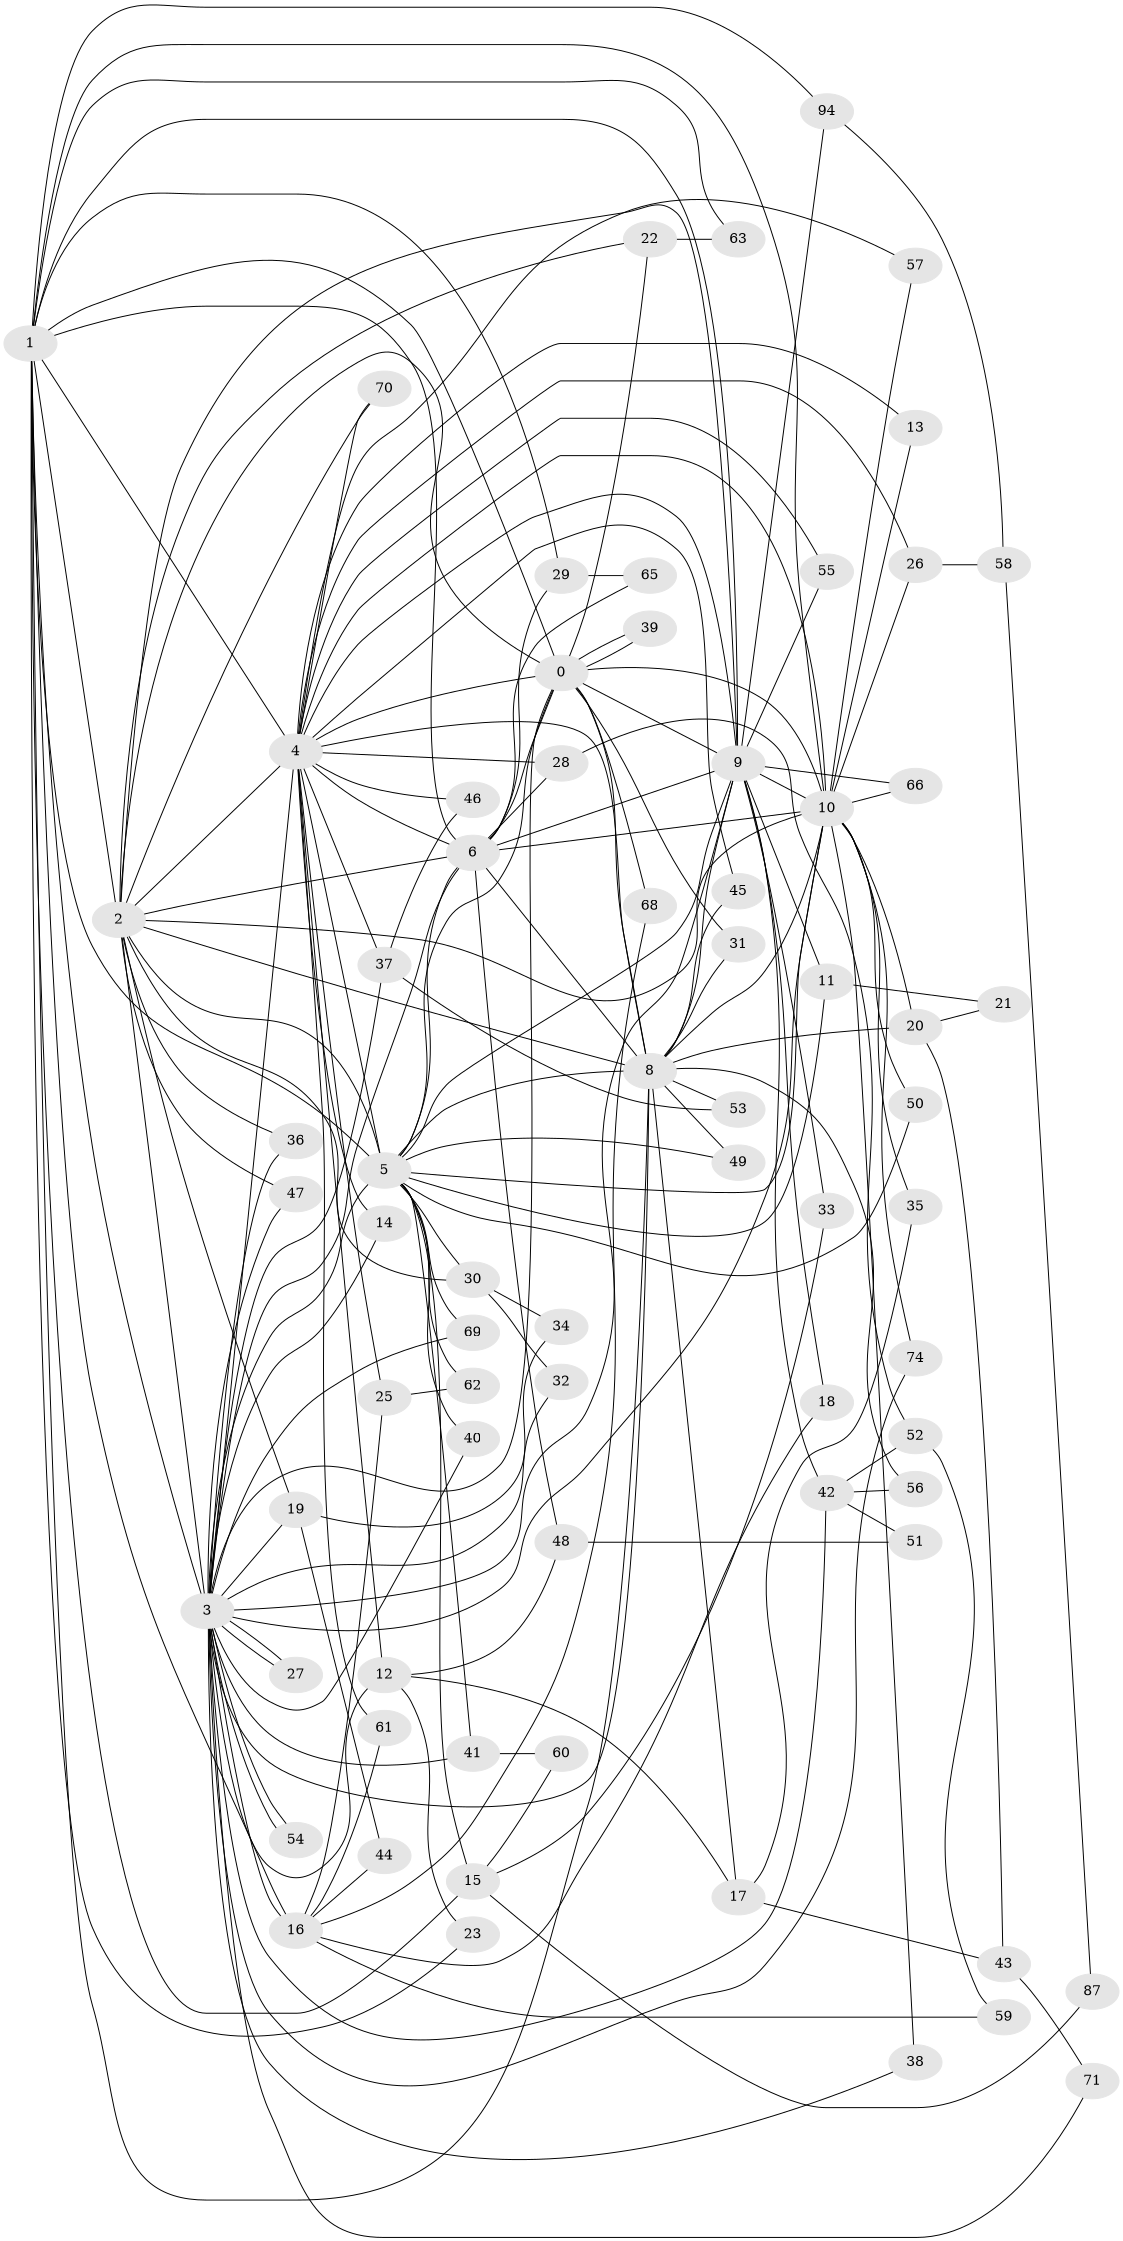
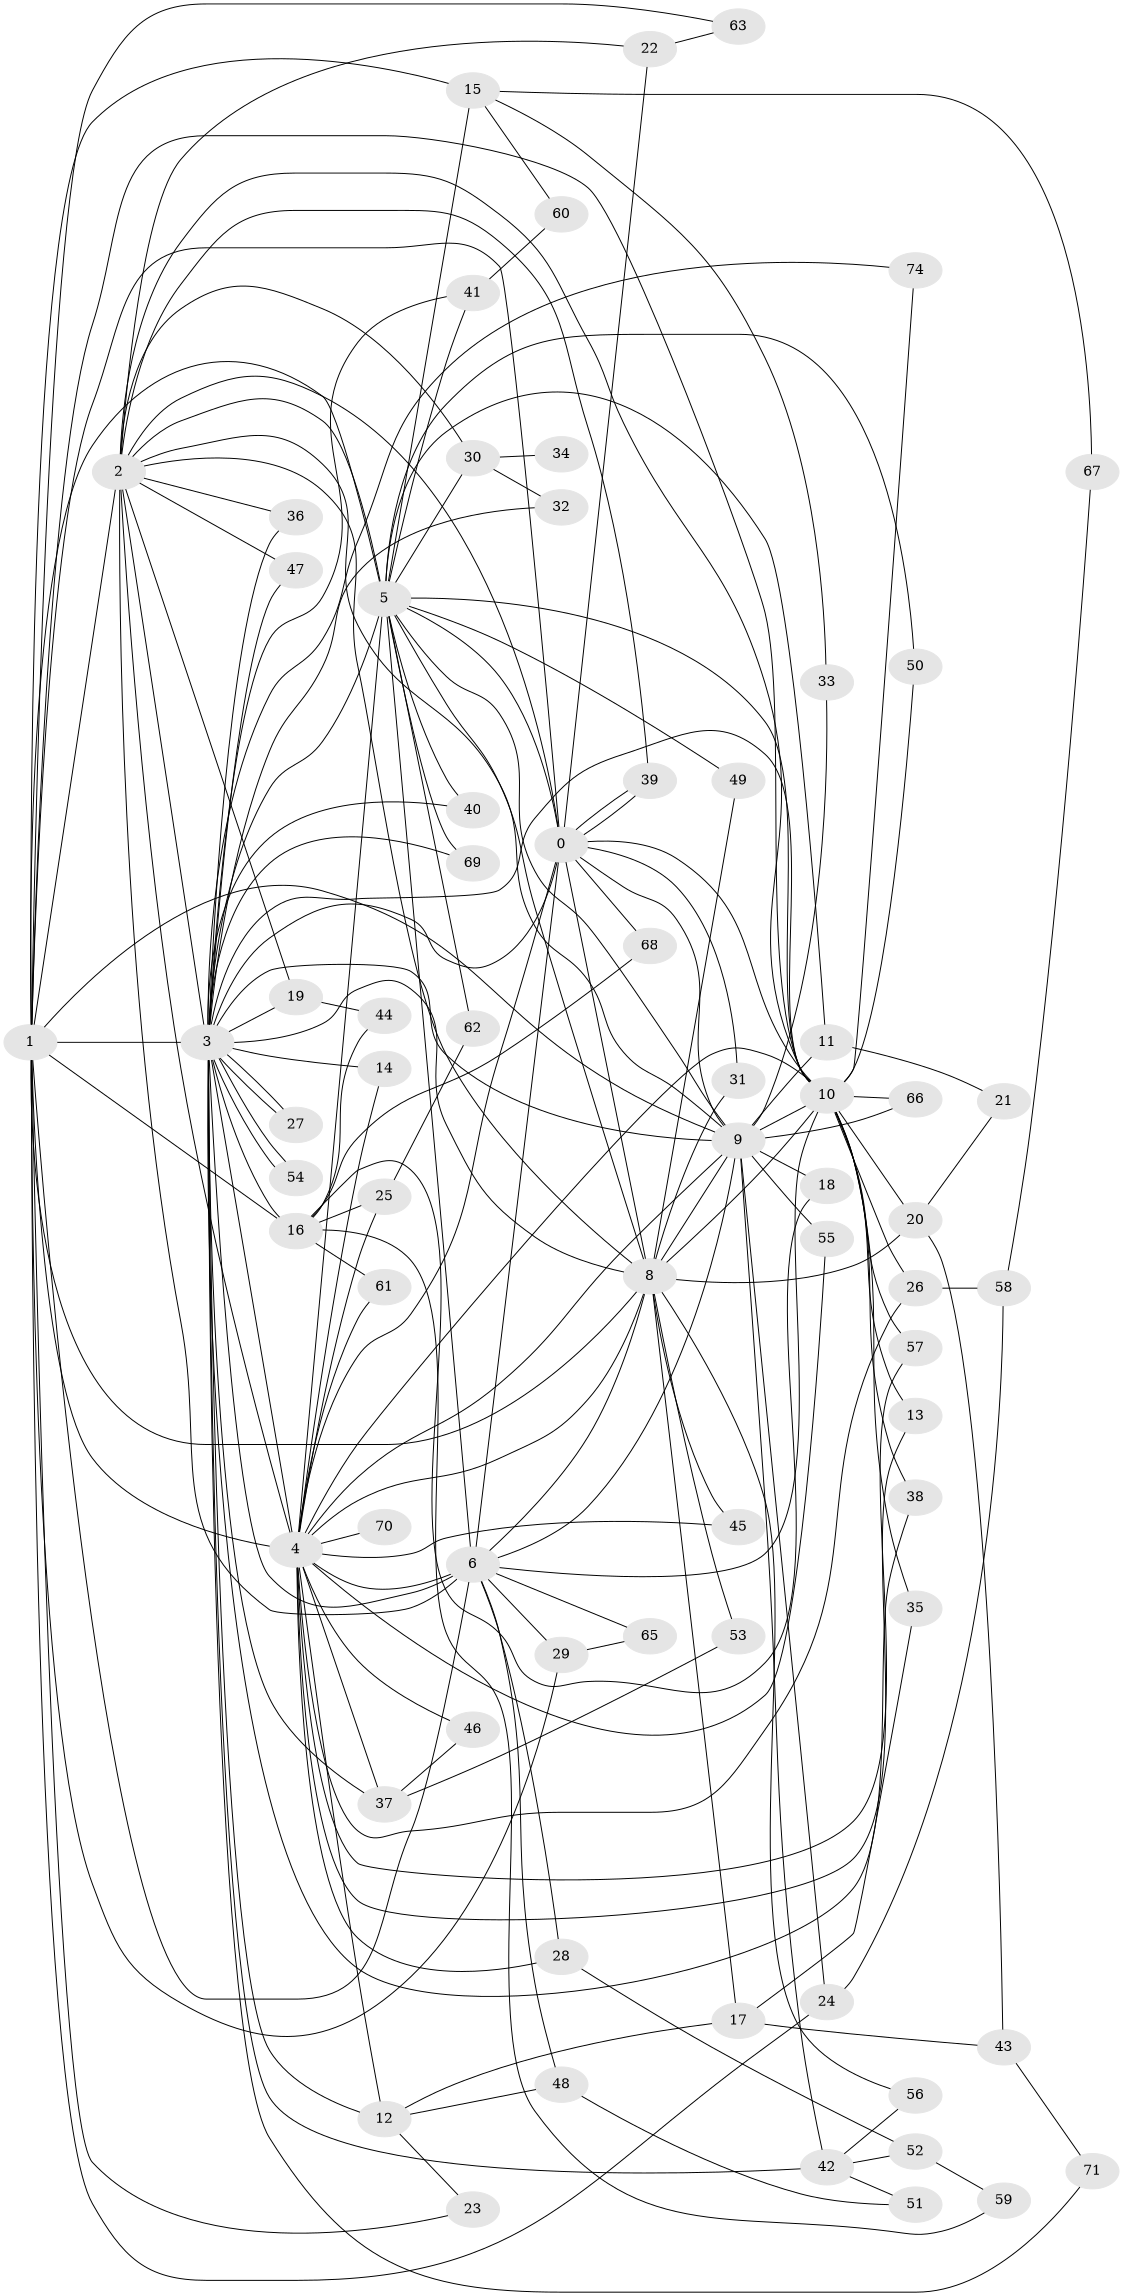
node "94": label "94" -> "24"
edge "70" -- "2": now "39" -- "2"
edge "34" -- "19": removed
node "87": label "87" -> "67"
